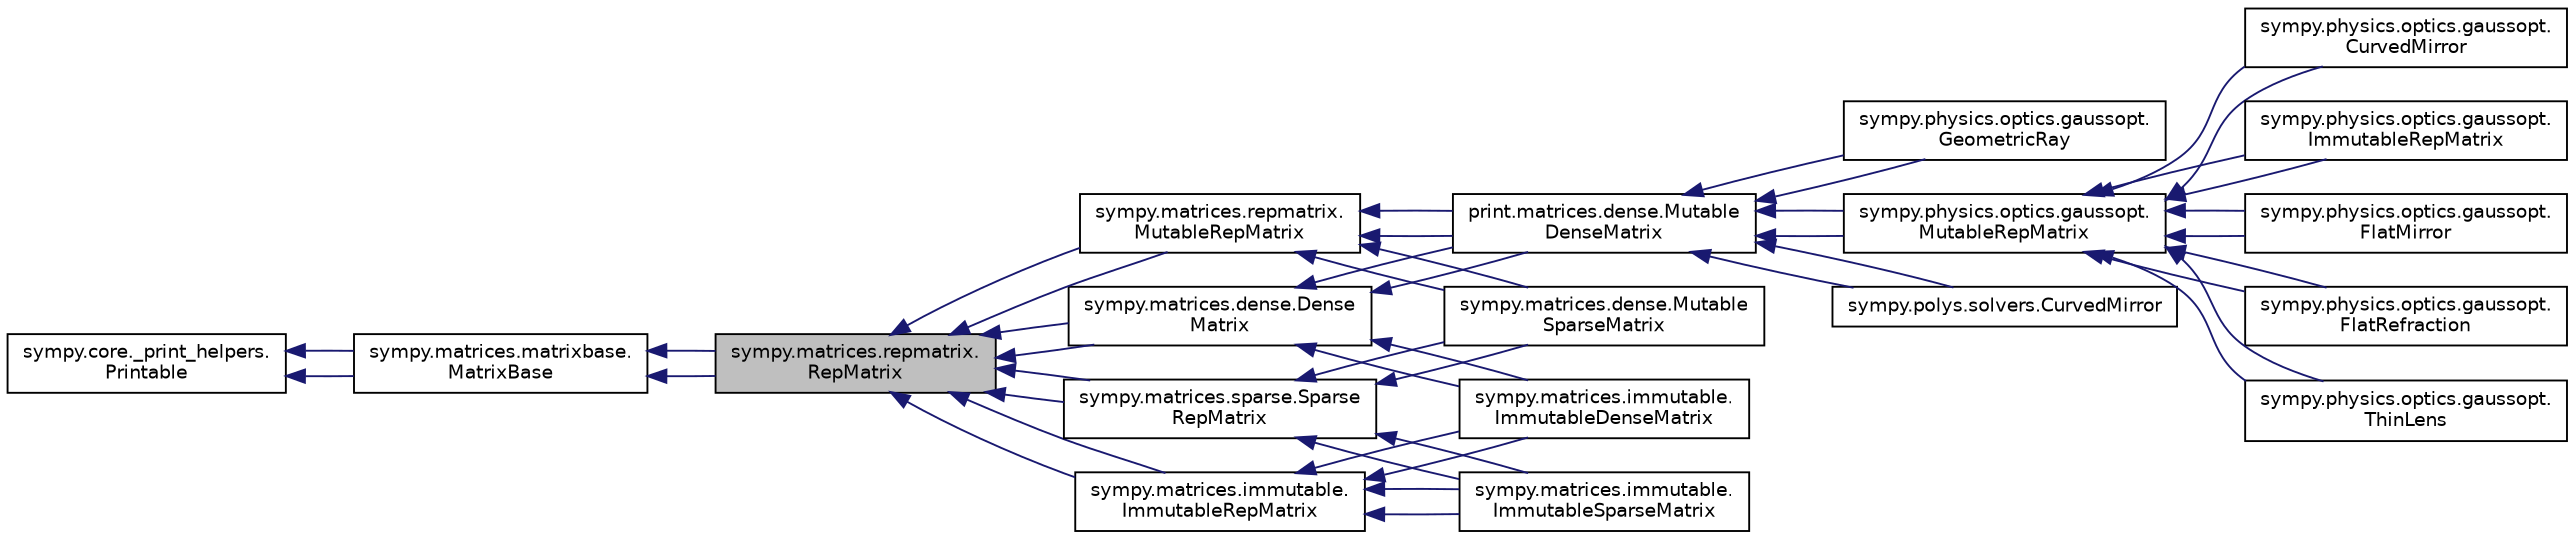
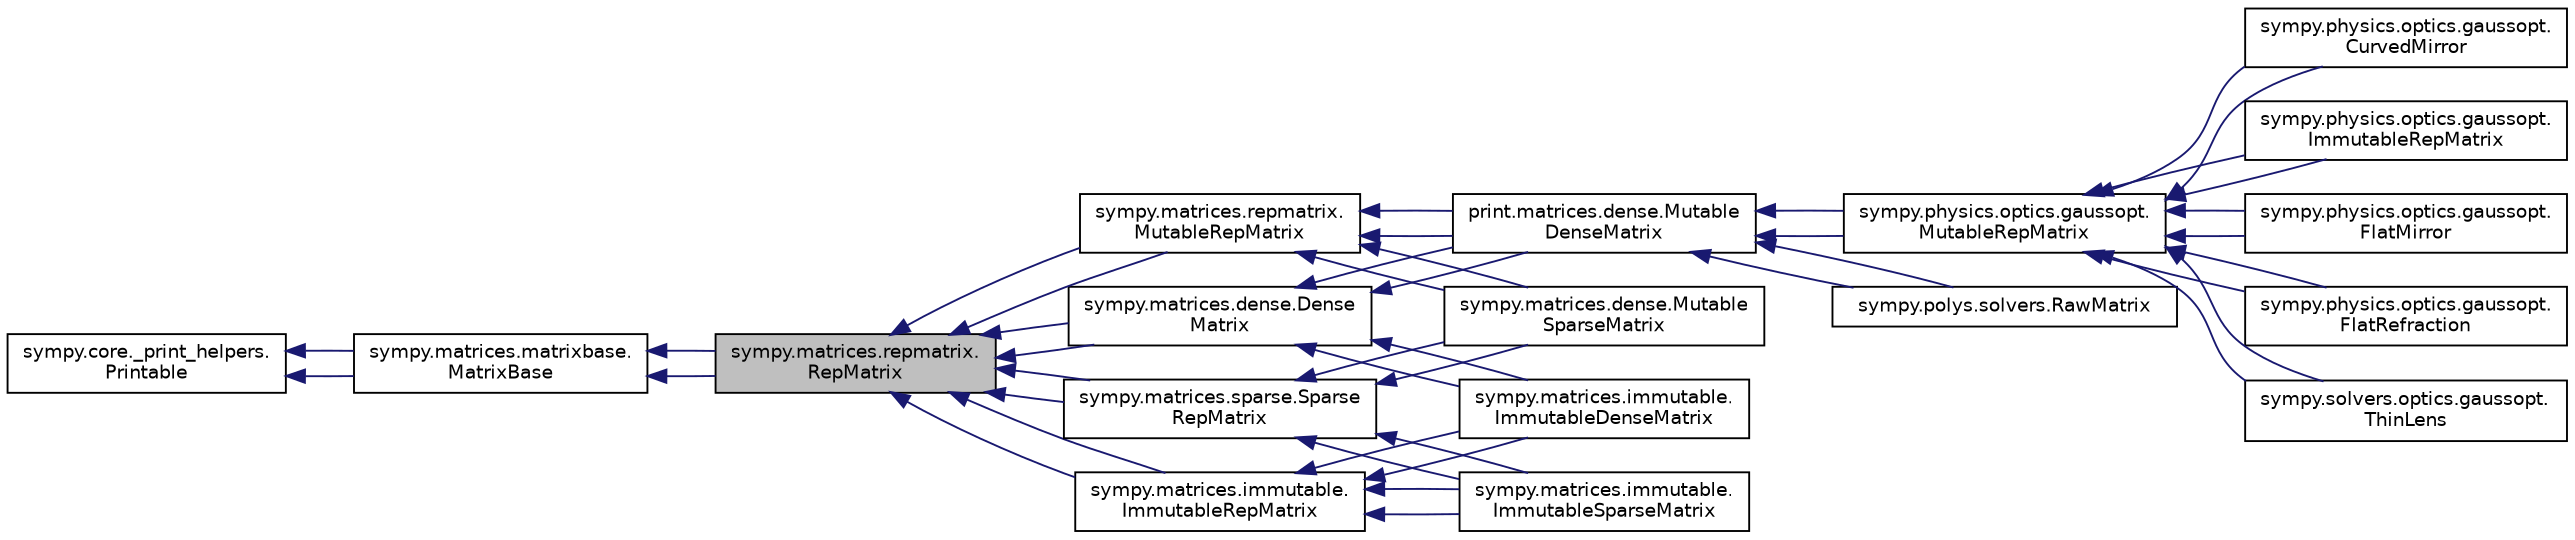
node "sympy.physics.optics.gaussopt. GeometricRay": removed
node "sympy.polys.solvers.CurvedMirror": label "sympy.polys.solvers.CurvedMirror" -> "sympy.polys.solvers.RawMatrix"
node "sympy.physics.optics.gaussopt. ThinLens": label "sympy.physics.optics.gaussopt. ThinLens" -> "sympy.solvers.optics.gaussopt. ThinLens"
